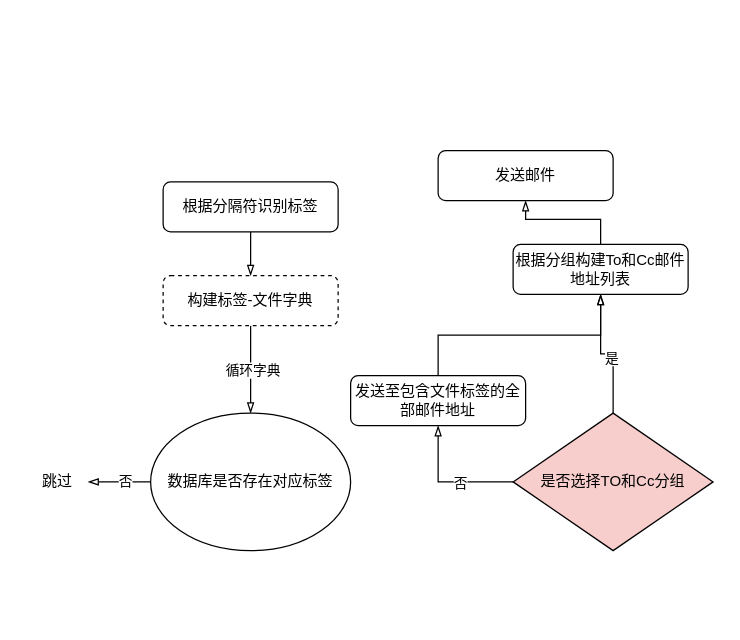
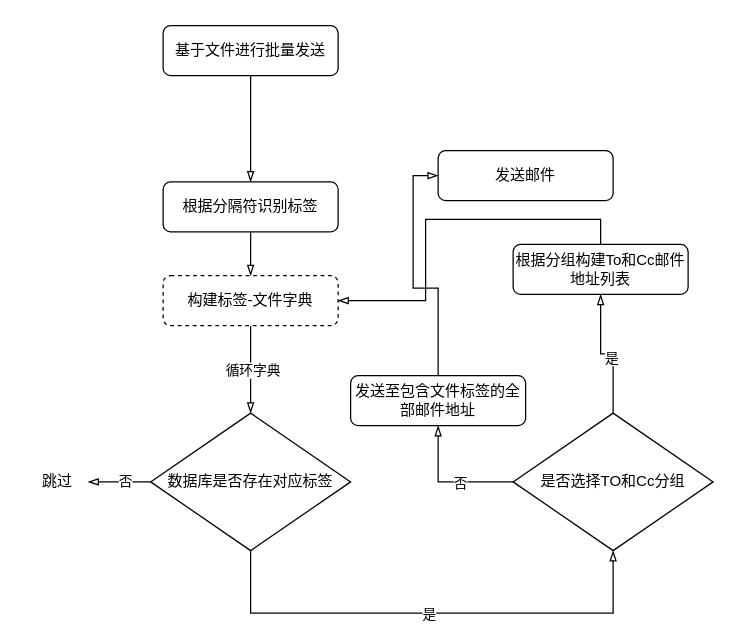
node "基于文件进行批量发送": added
edge "基于文件进行批量发送" -> "根据分隔符识别标签": added
edge "根据分组构建To和Cc邮件地址列表" -> "发送邮件": now "根据分组构建To和Cc邮件地址列表" -> "构建标签-文件字典"
edge "发送至包含文件标签的全部邮件地址" -> "根据分组构建To和Cc邮件地址列表": now "发送至包含文件标签的全部邮件地址" -> "发送邮件"
node "数据库是否存在对应标签": shape ellipse -> diamond
node "是否选择TO和Cc分组": fillcolor #f8cecc -> #ffffff
edge "数据库是否存在对应标签" -> "是否选择TO和Cc分组": added, label "是"
